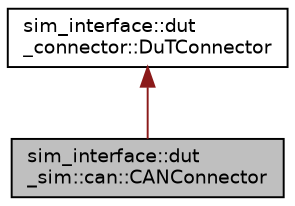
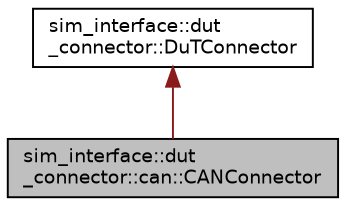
node "sim_interface::dut _sim::can::CANConnector": label "sim_interface::dut _sim::can::CANConnector" -> "sim_interface::dut _connector::can::CANConnector"
